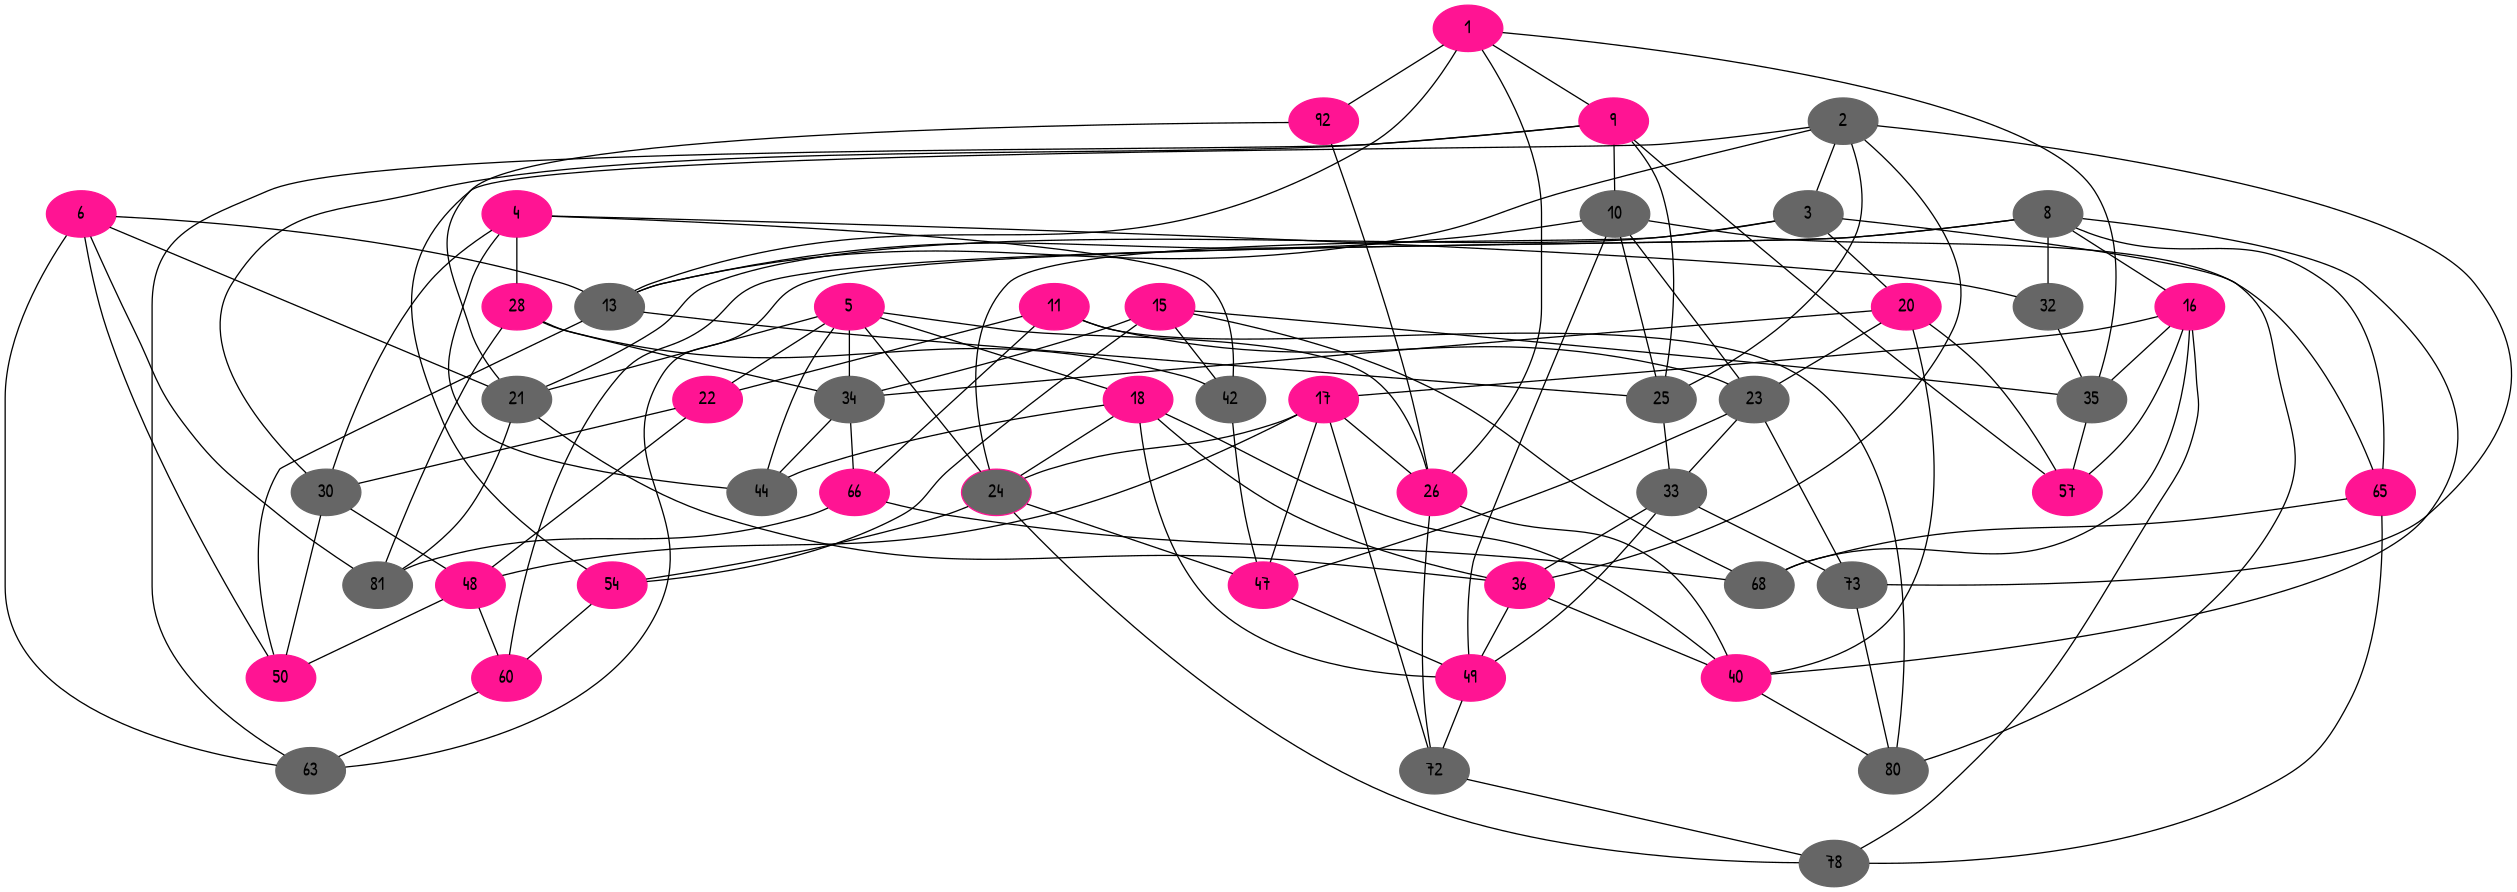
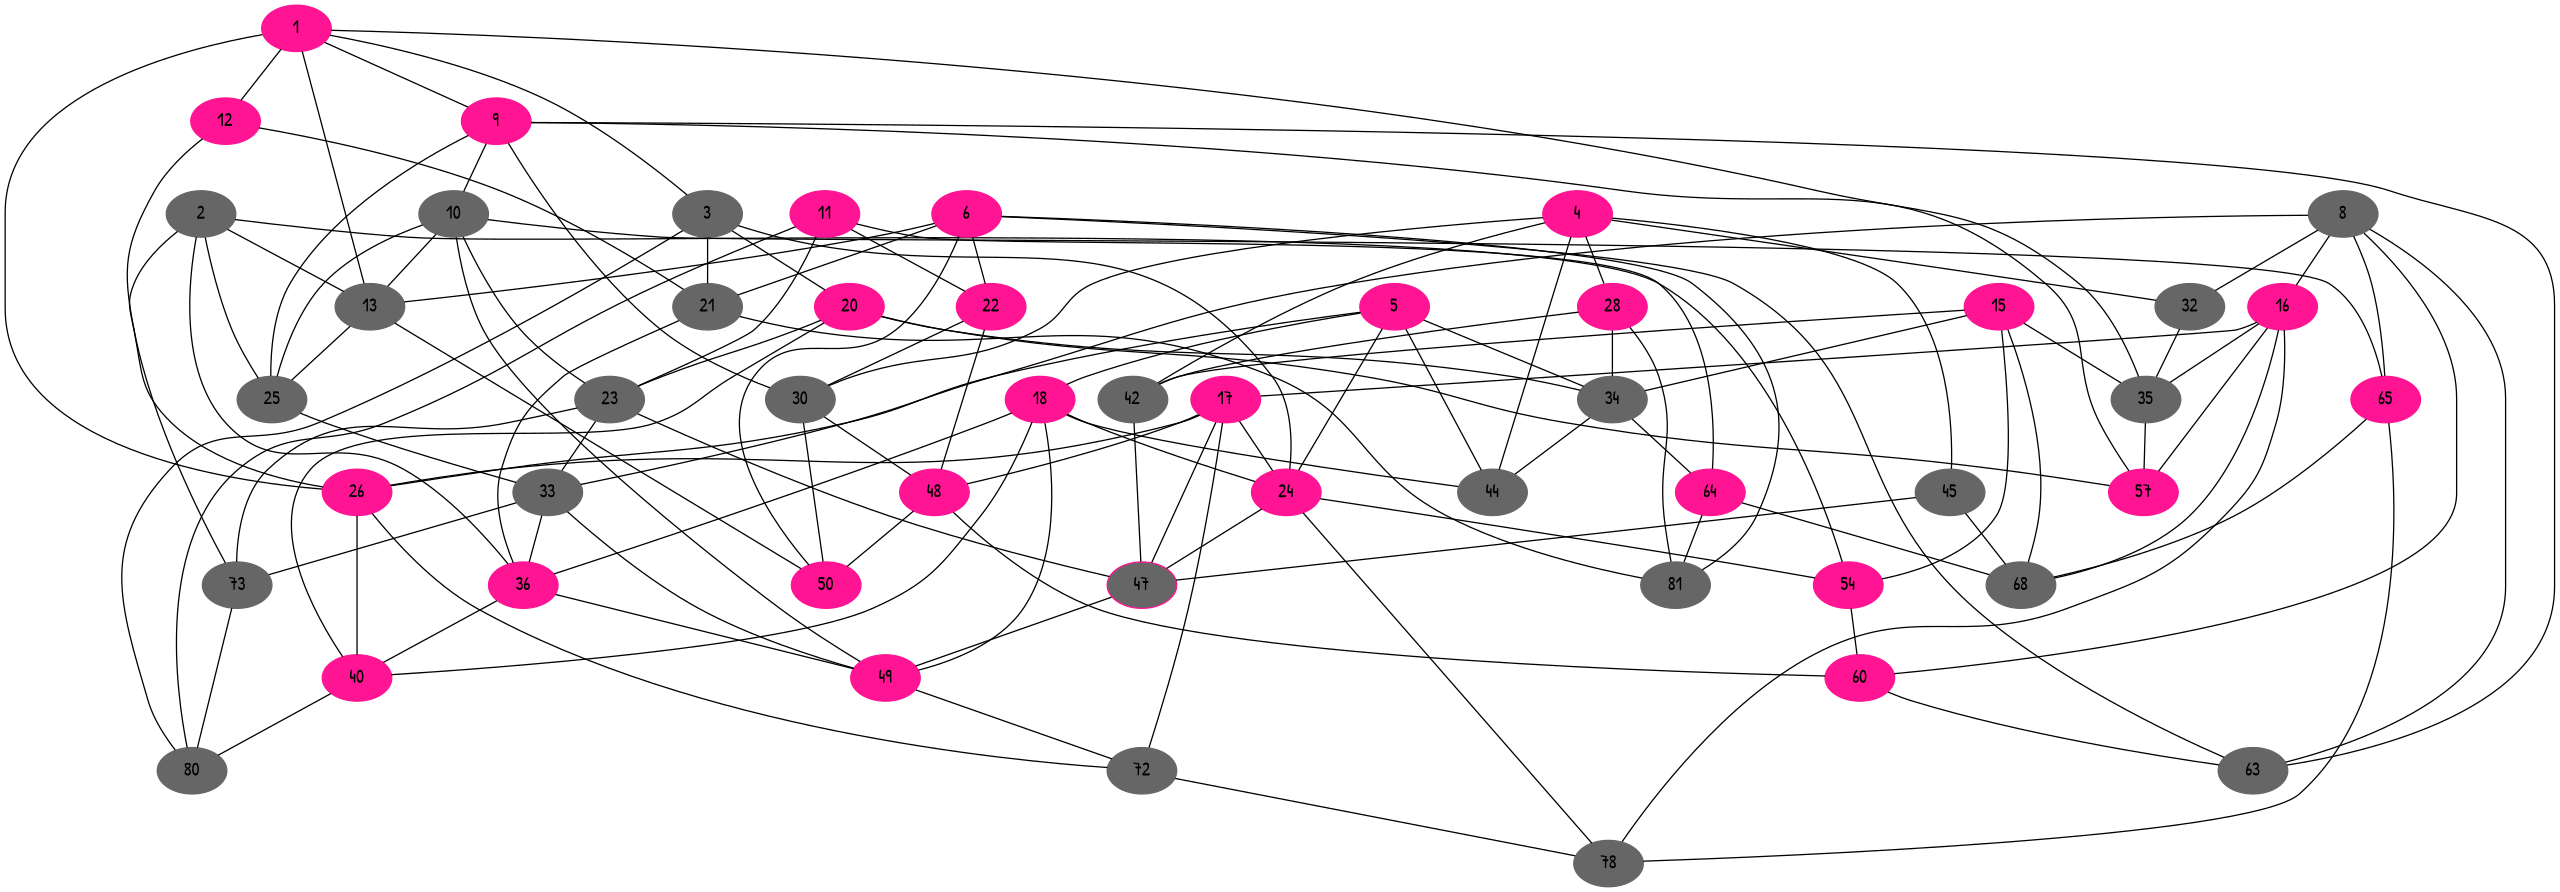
node "92": label "92" -> "12"
edge "2" -- "3": now "1" -- "3"
edge "5" -- "22": now "6" -- "22"
edge "5" -- "21": removed
node "66": label "66" -> "64"
node "24": fillcolor gray40 -> deeppink
node "45": added
edge "8" -- "40": now "8" -- "33"
node "47": fillcolor deeppink -> gray40
